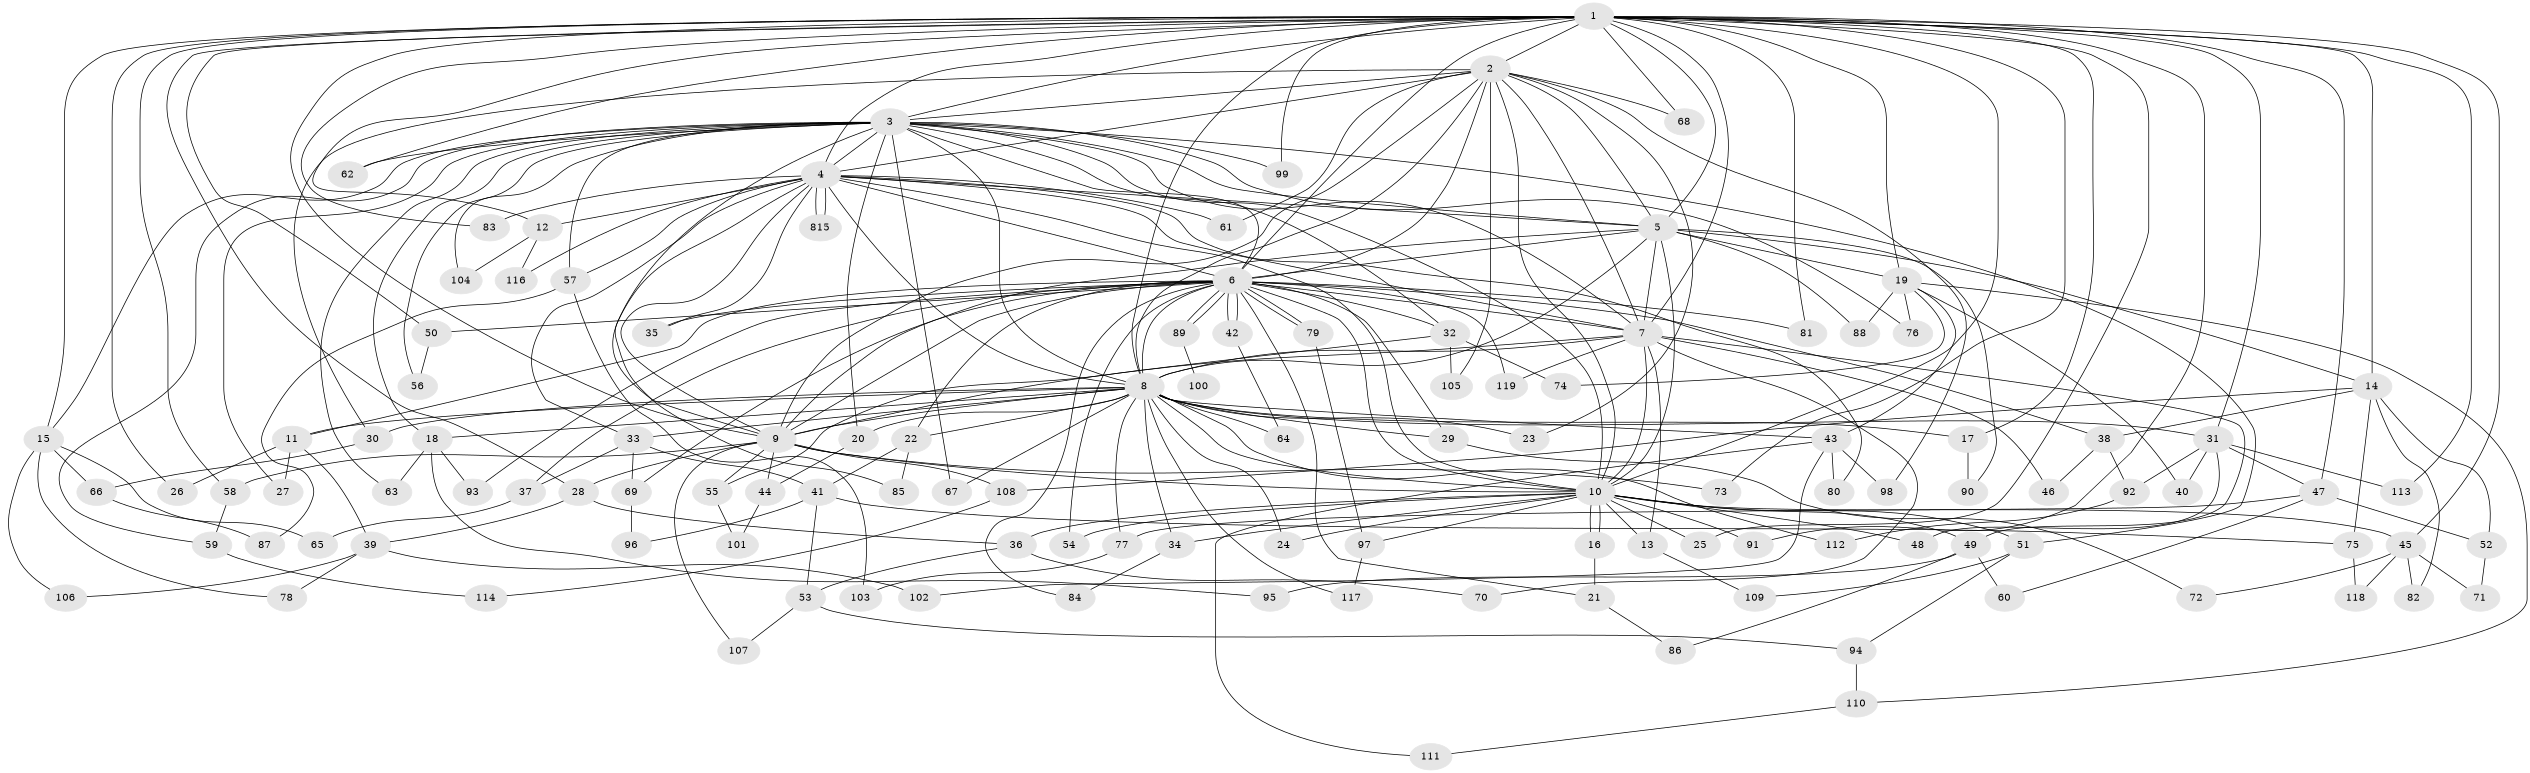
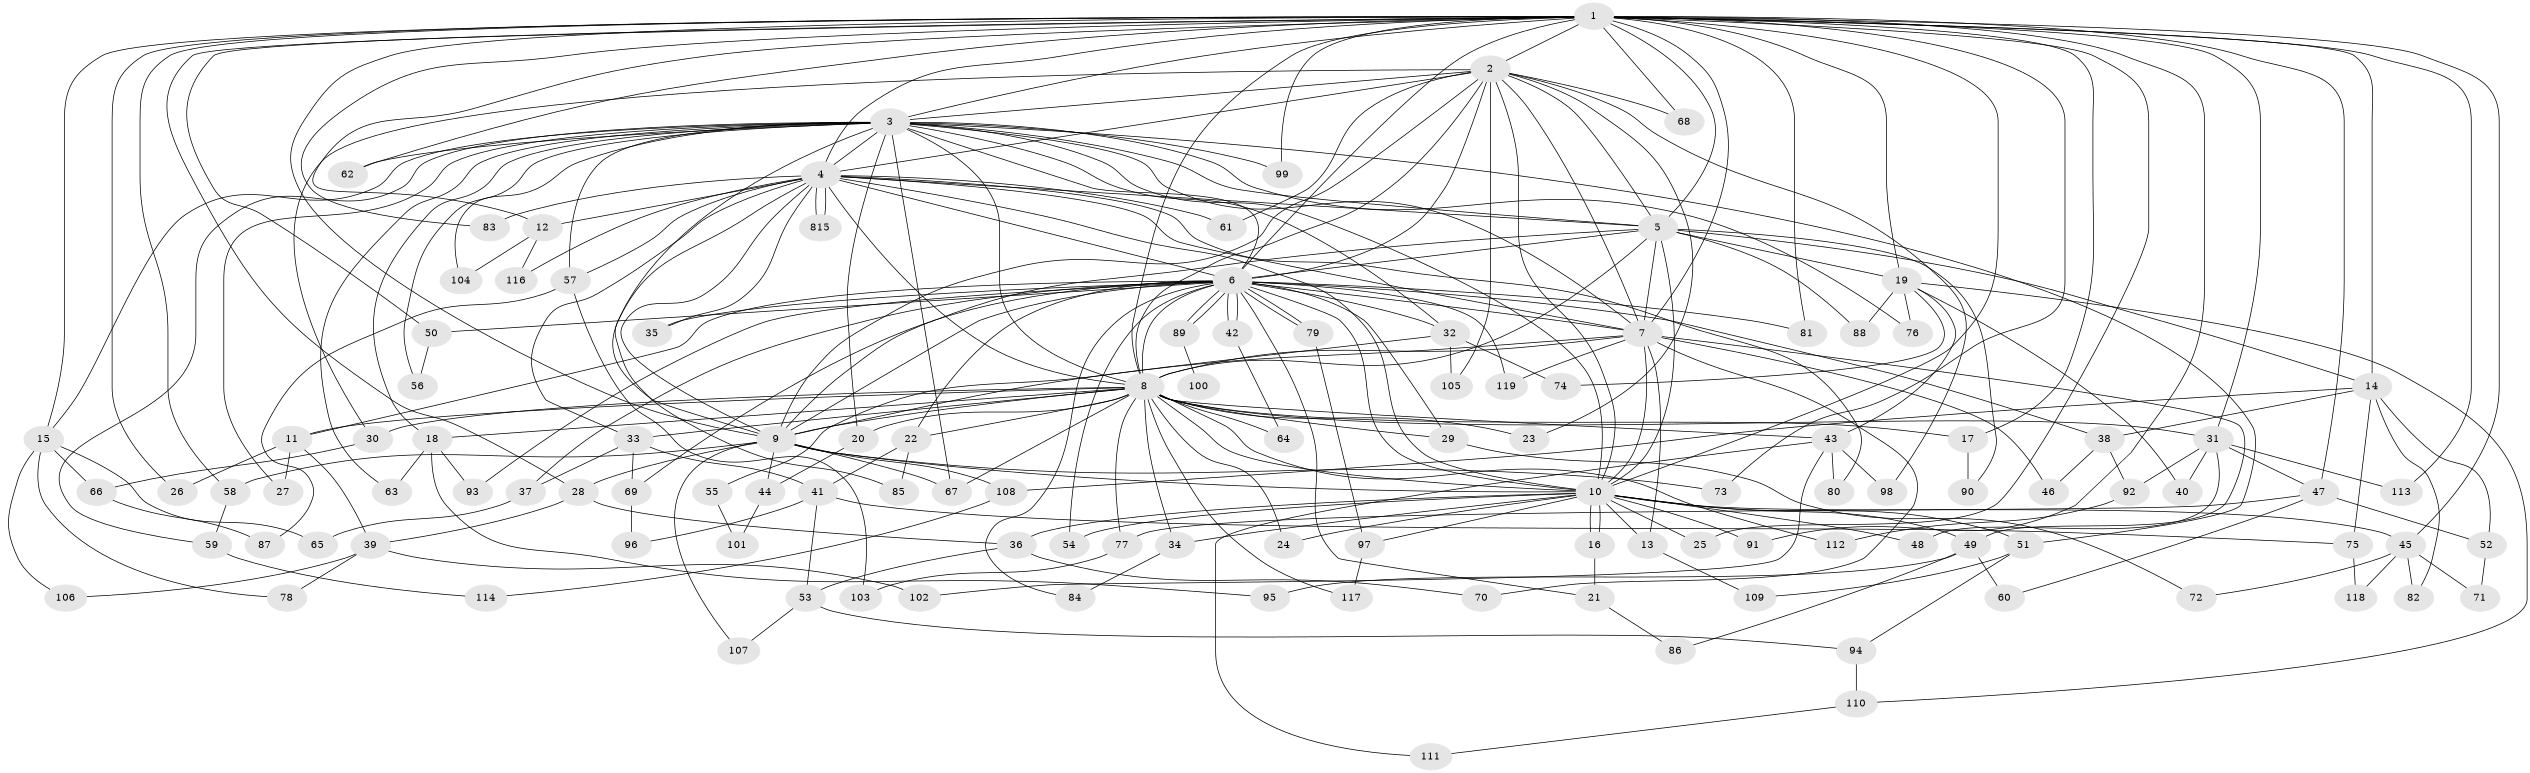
edge "9" -- "55": now "9" -- "67"
